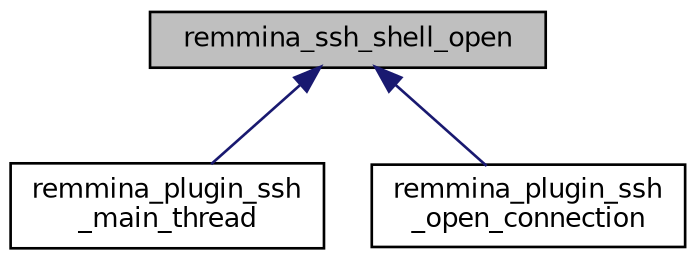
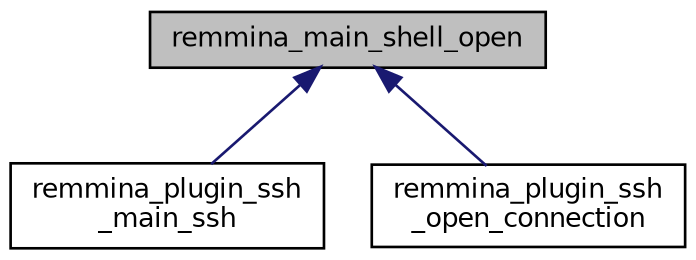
node "remmina_ssh_shell_open": label "remmina_ssh_shell_open" -> "remmina_main_shell_open"
node "remmina_plugin_ssh _main_thread": label "remmina_plugin_ssh _main_thread" -> "remmina_plugin_ssh _main_ssh"
